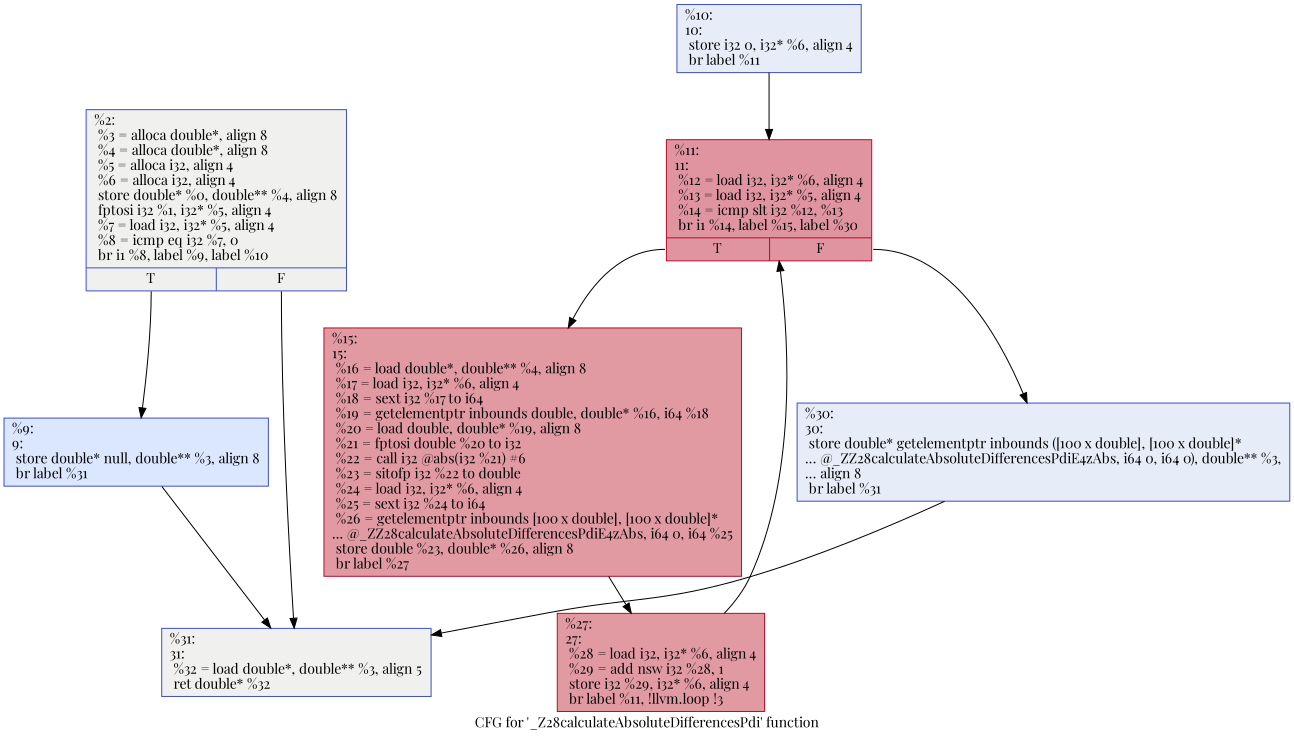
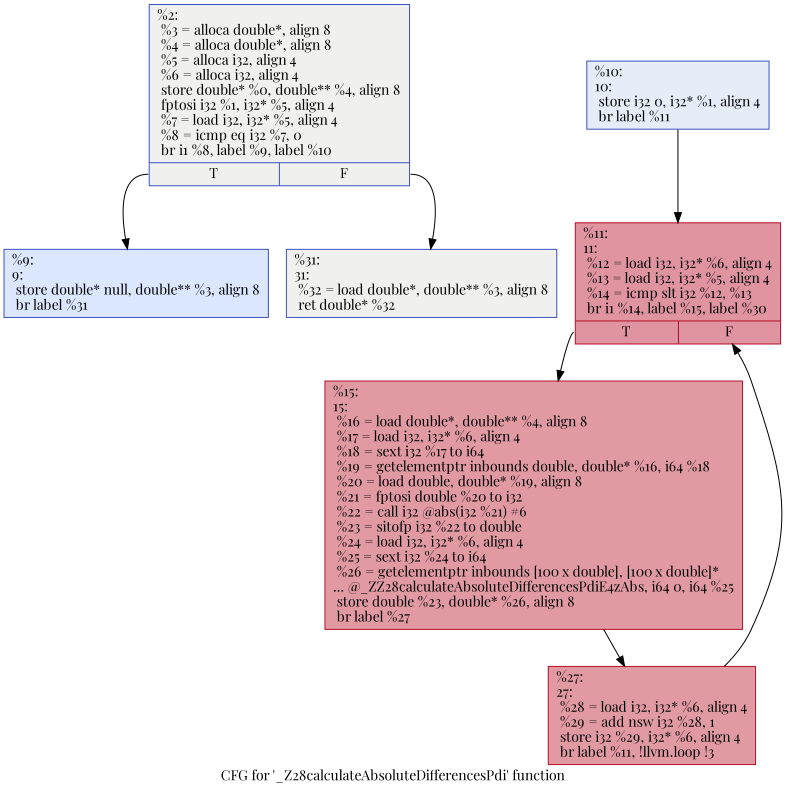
node "%10:": text "store i32 0, i32* %6, align 4" -> "store i32 0, i32* %1, align 4"
node "%30:": removed
edge "%9:" -> "%31:": removed
node "%31:": text "%32 = load double*, double** %3, align 5" -> "%32 = load double*, double** %3, align 8"
